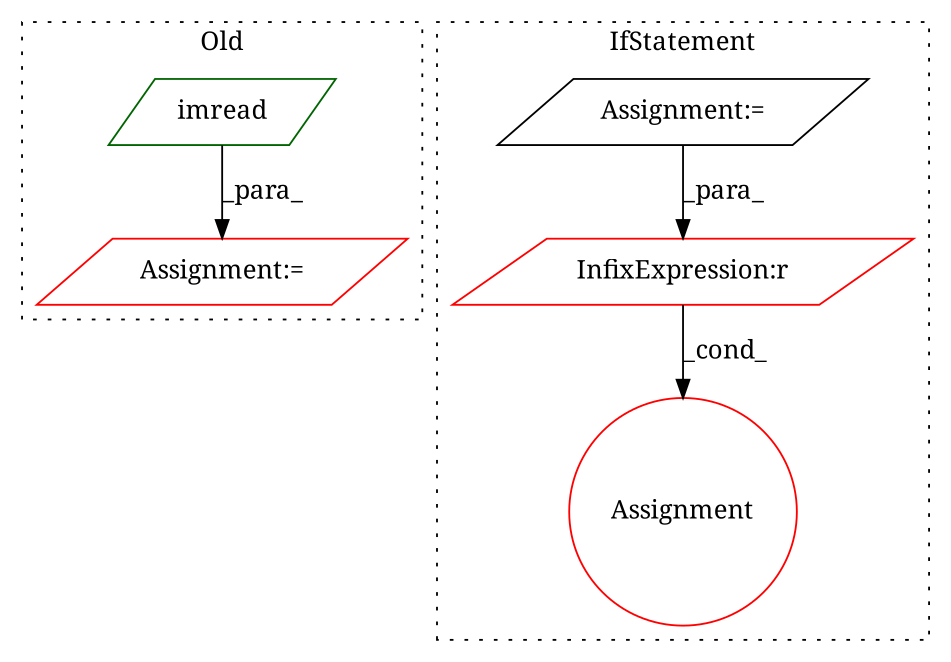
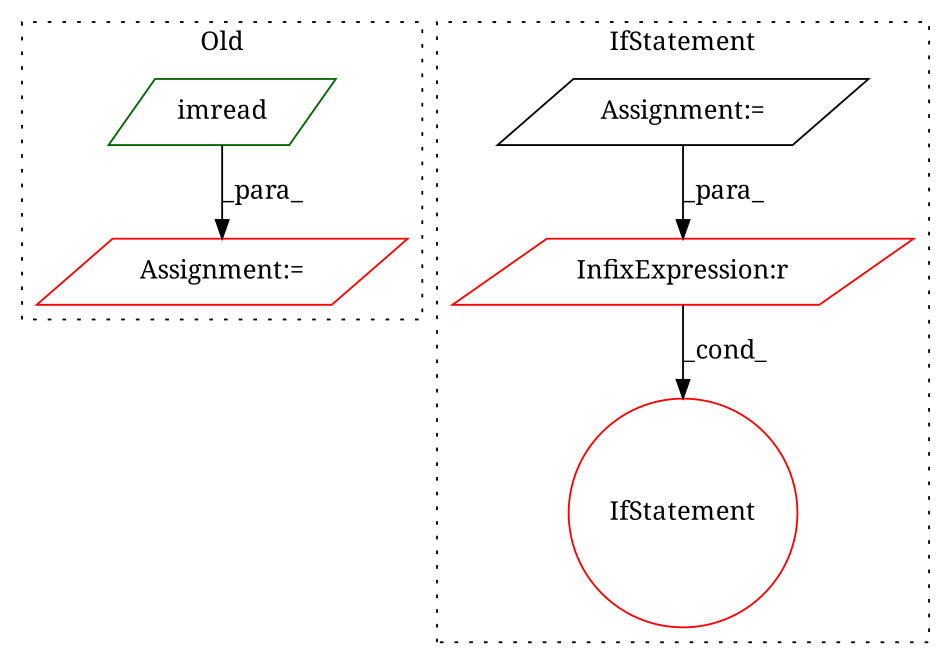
node "Assignment": label "Assignment" -> "IfStatement"
